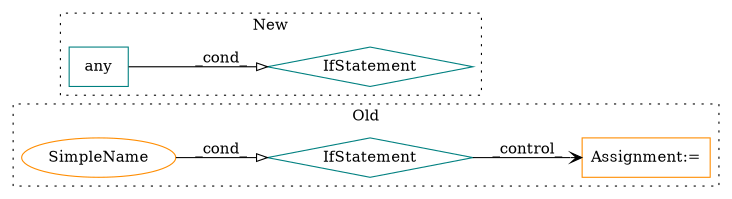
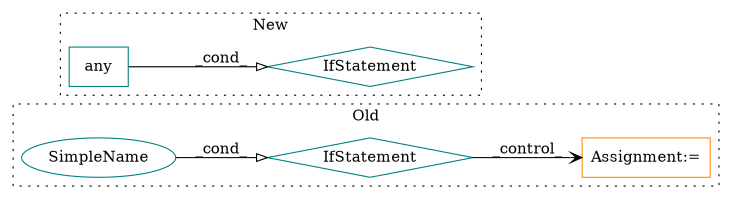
node "SimpleName": color darkorange -> teal
